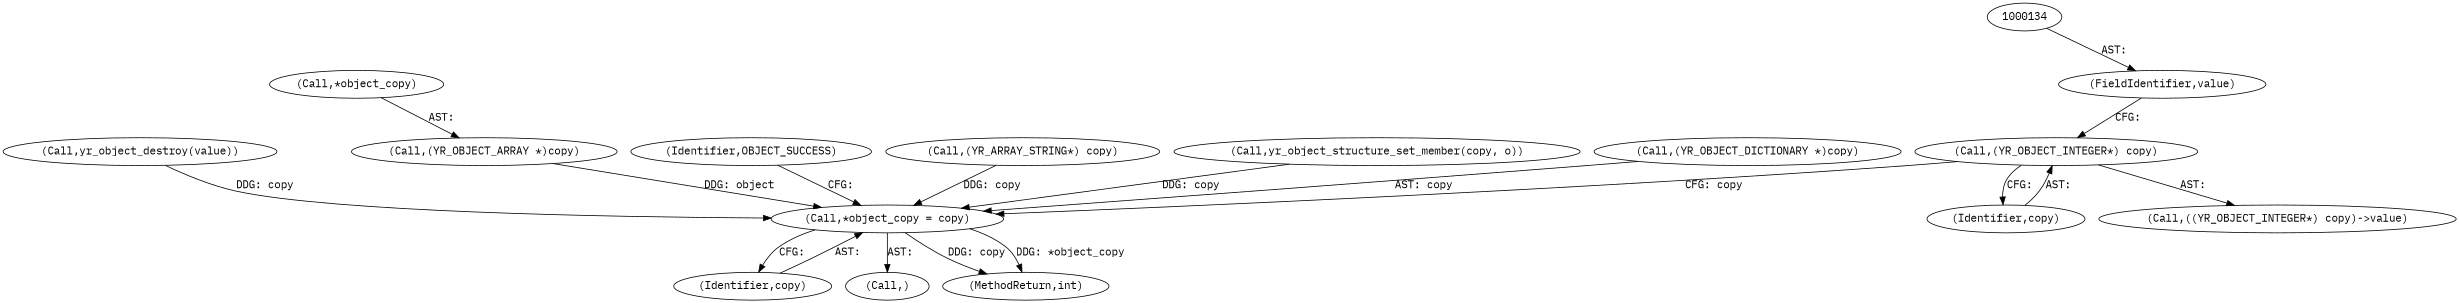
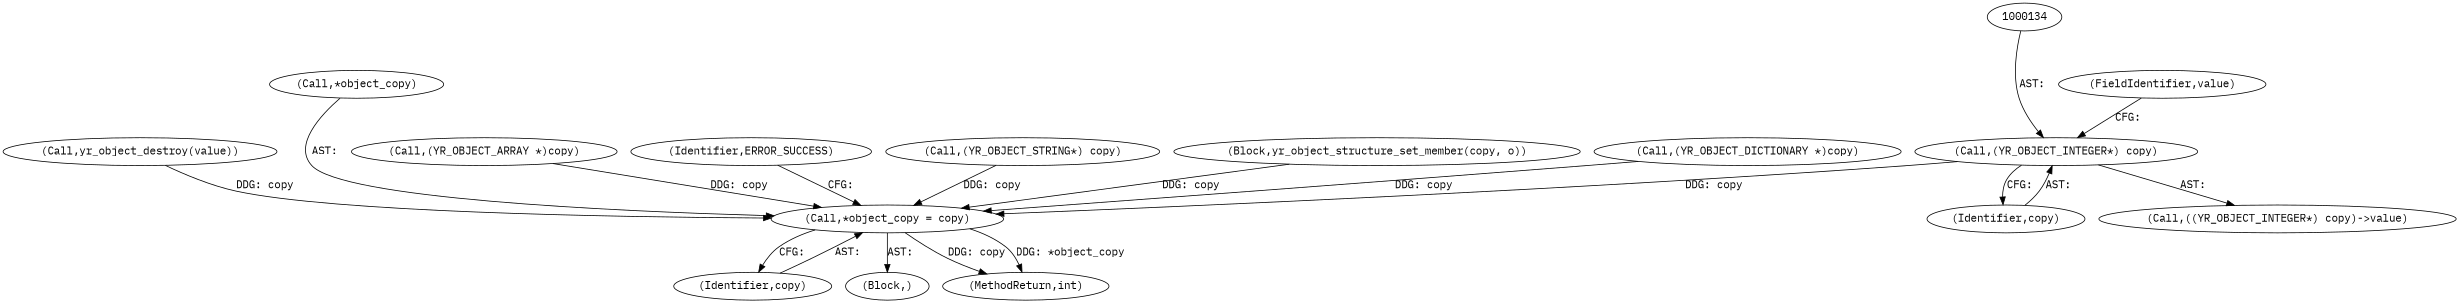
edge "1000134" -> "(FieldIdentifier,value)": now "1000134" -> "(Call,(YR_OBJECT_INTEGER*) copy)"
edge "(Call,*object_copy)" -> "(Call,(YR_OBJECT_ARRAY *)copy)": now "(Call,*object_copy)" -> "(Call,*object_copy = copy)"
node "(Identifier,OBJECT_SUCCESS)": label "(Identifier,OBJECT_SUCCESS)" -> "(Identifier,ERROR_SUCCESS)"
node "(Call,(YR_ARRAY_STRING*) copy)": label "(Call,(YR_ARRAY_STRING*) copy)" -> "(Call,(YR_OBJECT_STRING*) copy)"
node "(Call,yr_object_structure_set_member(copy, o))": label "(Call,yr_object_structure_set_member(copy, o))" -> "(Block,yr_object_structure_set_member(copy, o))"
edge "(Call,(YR_OBJECT_ARRAY *)copy)" -> "(Call,*object_copy = copy)": label "DDG: object" -> "DDG: copy"
edge "(Call,(YR_OBJECT_DICTIONARY *)copy)" -> "(Call,*object_copy = copy)": label "AST: copy" -> "DDG: copy"
edge "(Call,(YR_OBJECT_INTEGER*) copy)" -> "(Call,*object_copy = copy)": label "CFG: copy" -> "DDG: copy"
node "(Call,)": label "(Call,)" -> "(Block,)"
